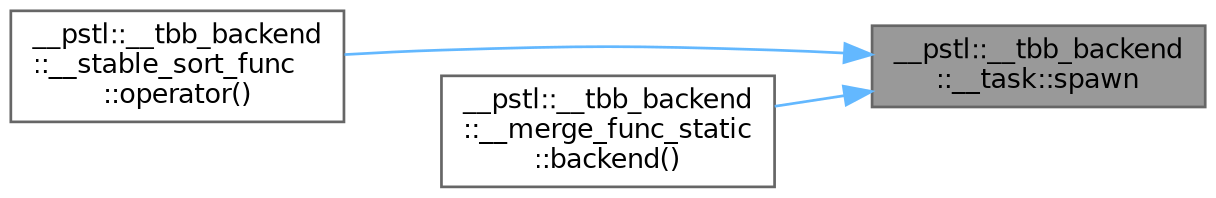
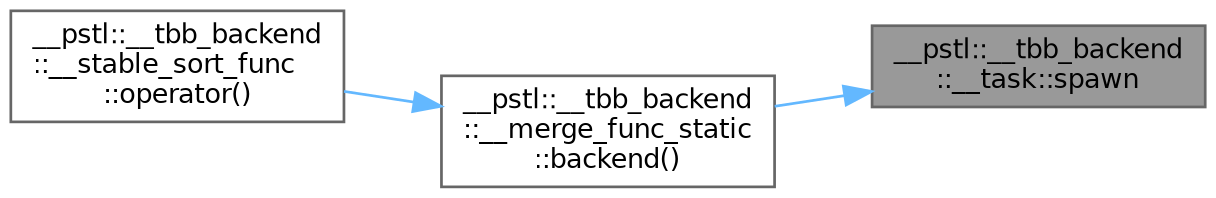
edge "__pstl::__tbb_backend ::__stable_sort_func ::operator()" -> "__pstl::__tbb_backend ::__task::spawn": now "__pstl::__tbb_backend ::__stable_sort_func ::operator()" -> "__pstl::__tbb_backend ::__merge_func_static ::backend()"
